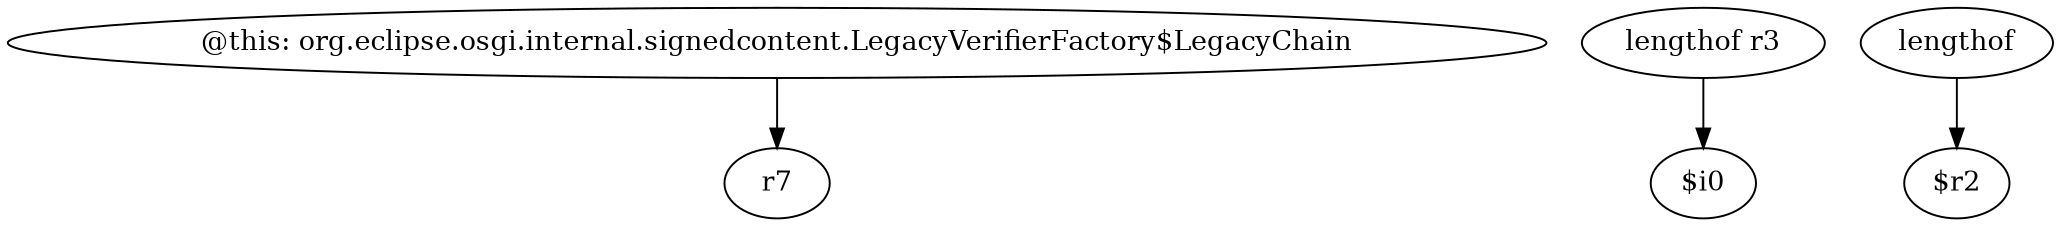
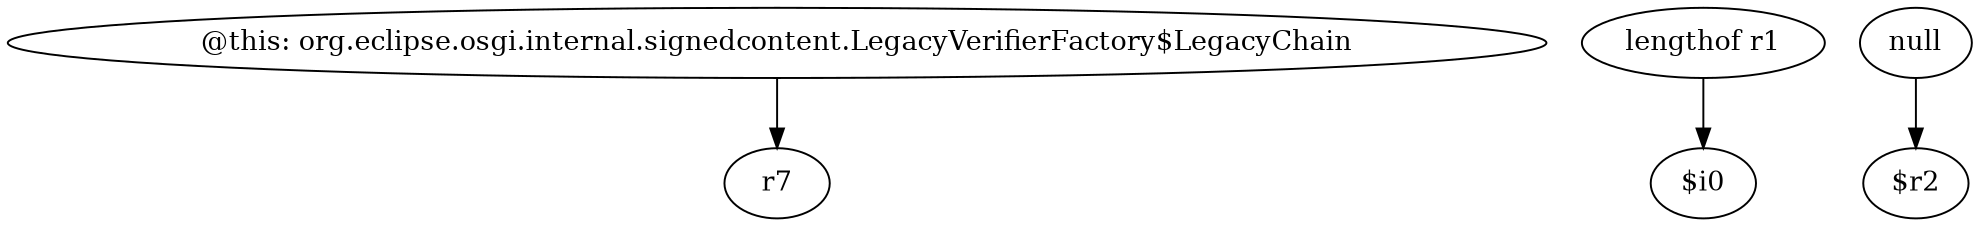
node "lengthof r3": label "lengthof r3" -> "lengthof r1"
node "lengthof": label "lengthof" -> "null"
